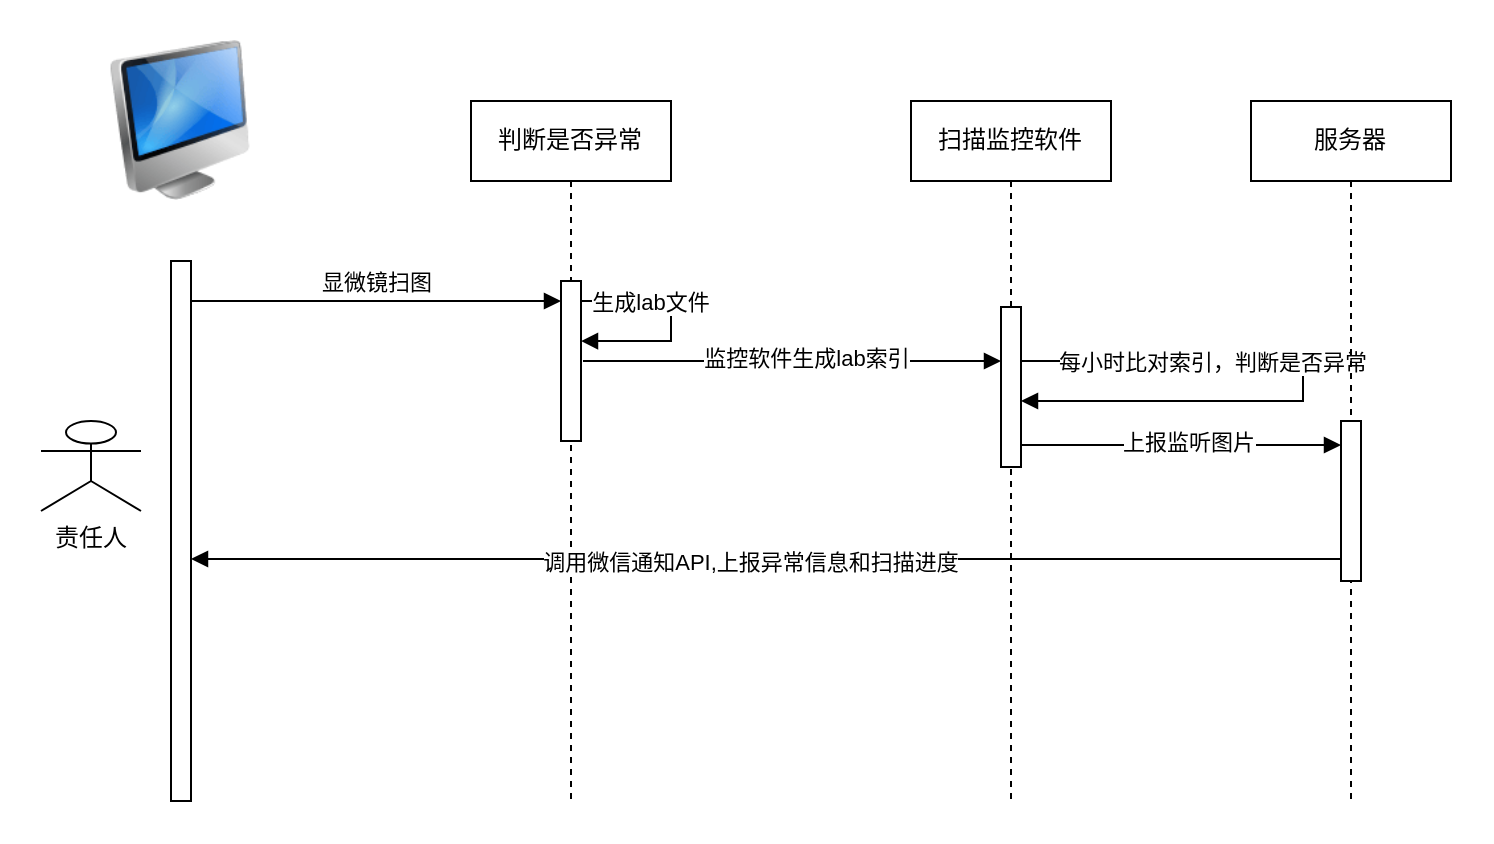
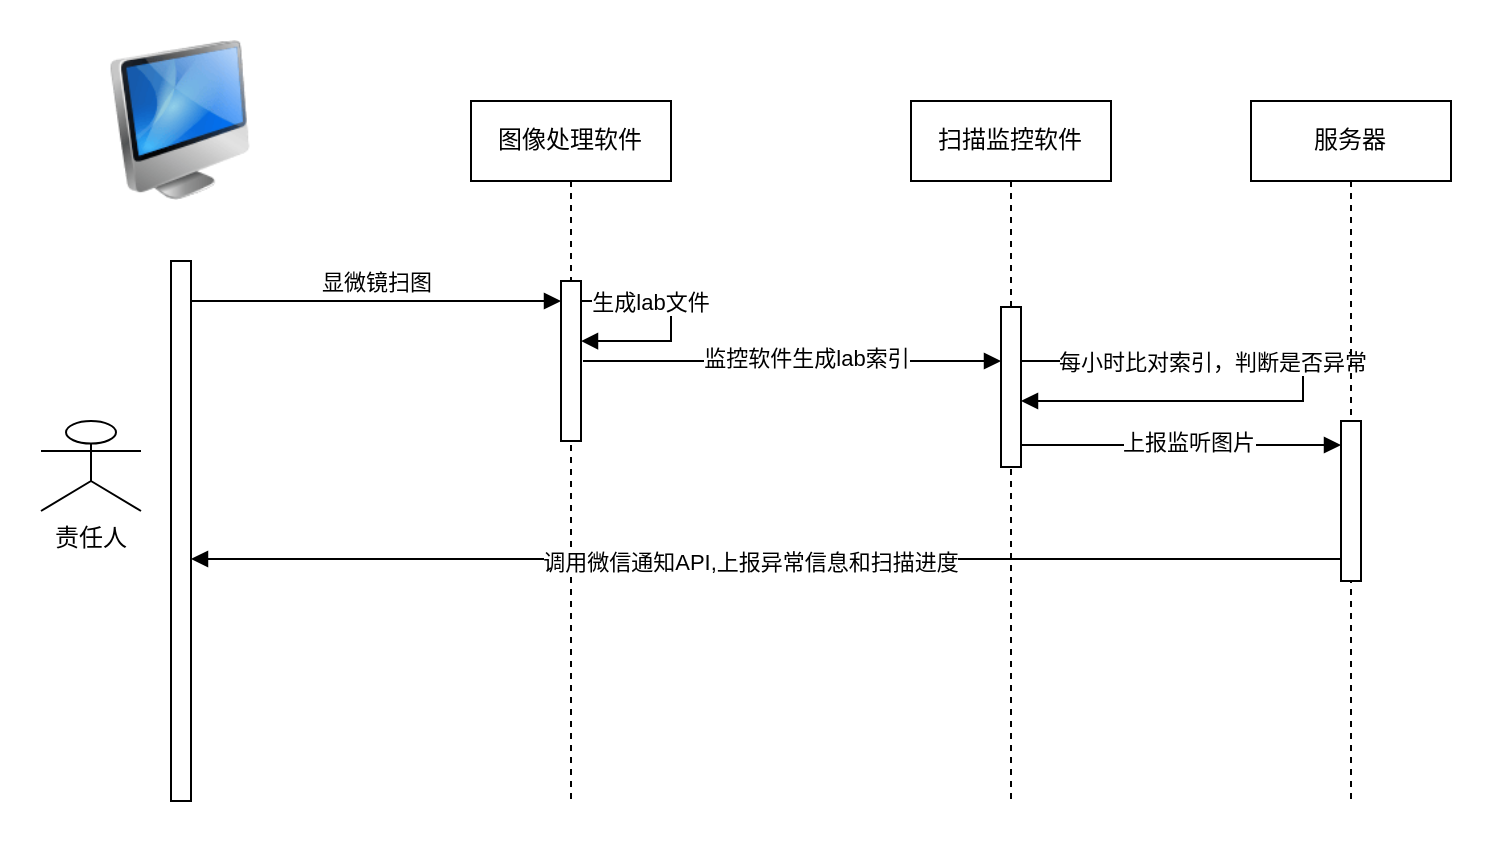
node "判断是否异常": label "判断是否异常" -> "图像处理软件"
